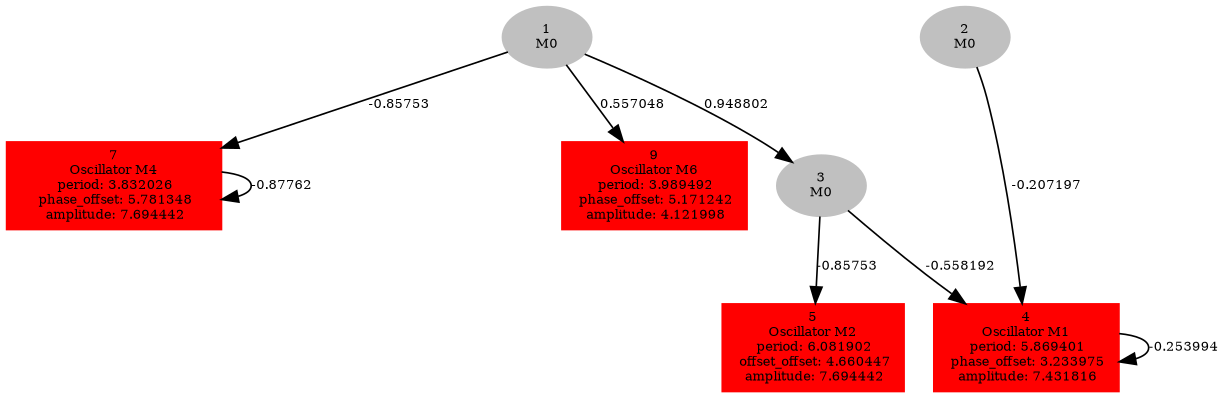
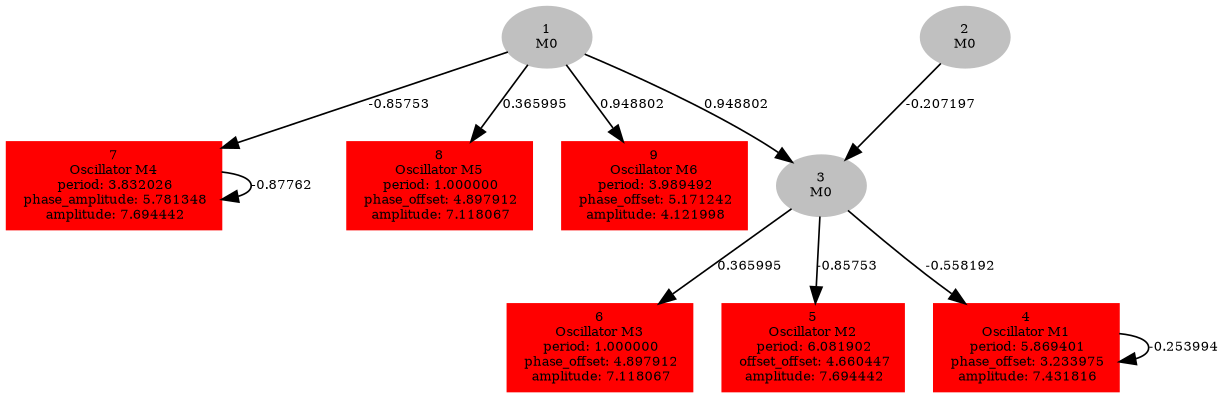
edge "1" -> "9": label "0.557048 " -> "0.948802 "
edge "2" -> "4": now "2" -> "3"
node "8": added
node "7": text "phase_offset: 5.781348" -> "phase_amplitude: 5.781348"
node "6": added
